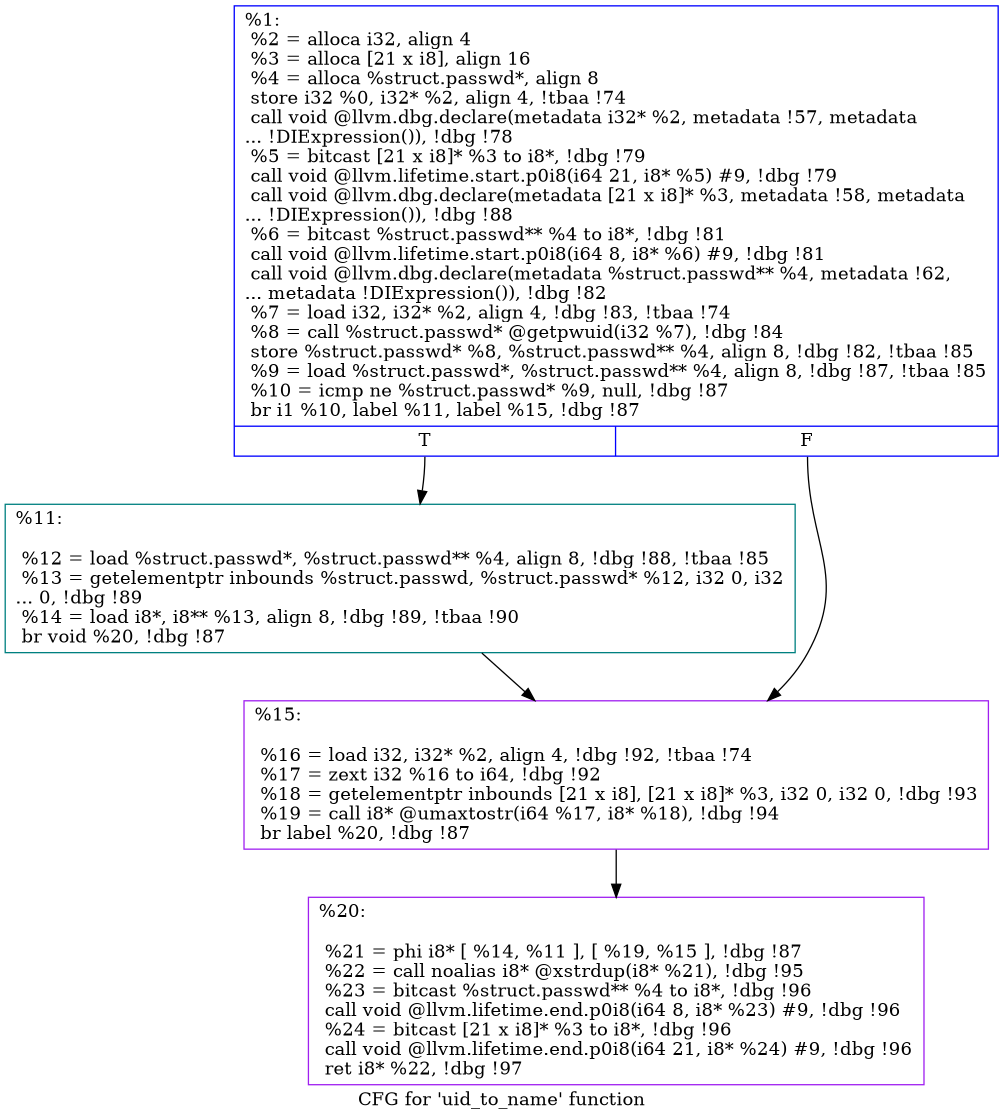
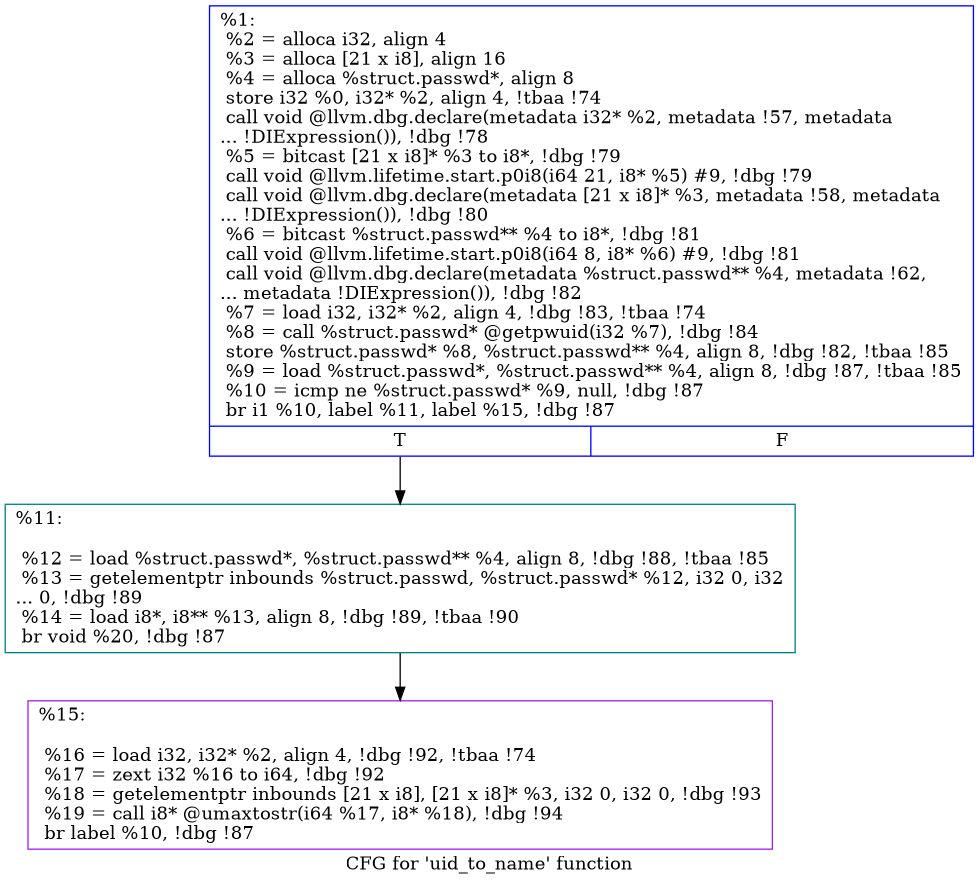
node "%1:": text "... !DIExpression()), !dbg !88" -> "... !DIExpression()), !dbg !80"
edge "%1:" -> "%15:": removed
node "%15:": text "br label %20, !dbg !87" -> "br label %10, !dbg !87"
node "%20:": removed
